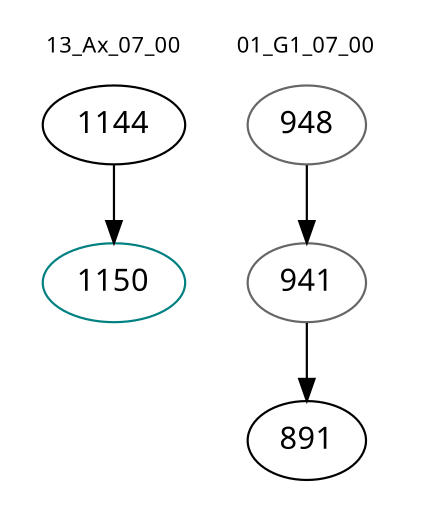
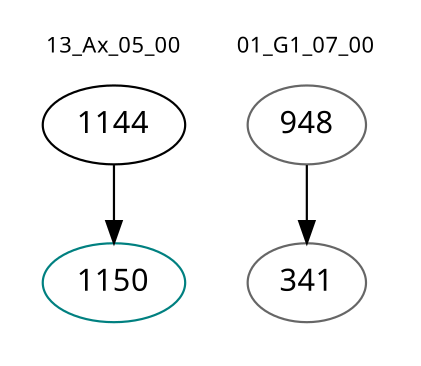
cluster "13_Ax_07_00": label "13_Ax_07_00" -> "13_Ax_05_00"
node "941": label "941" -> "341"
node "891": removed
